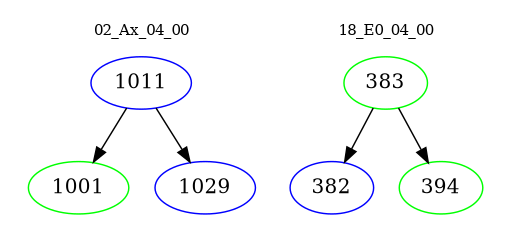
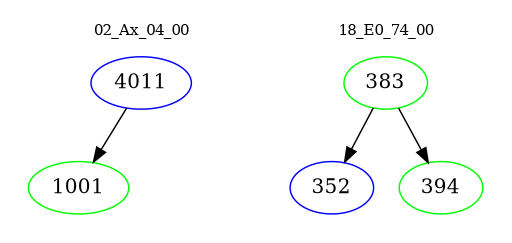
cluster "18_E0_04_00": label "18_E0_04_00" -> "18_E0_74_00"
node "1011": label "1011" -> "4011"
node "1029": removed
node "382": label "382" -> "352"
